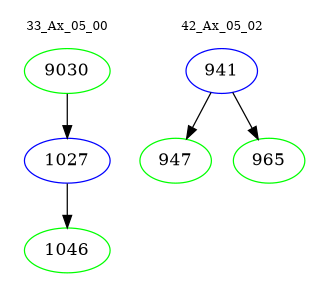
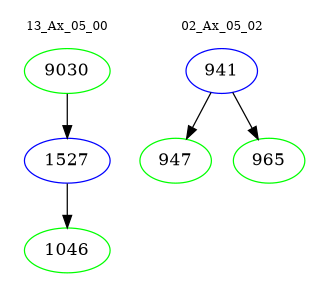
cluster "33_Ax_05_00": label "33_Ax_05_00" -> "13_Ax_05_00"
cluster "42_Ax_05_02": label "42_Ax_05_02" -> "02_Ax_05_02"
node "1027": label "1027" -> "1527"
